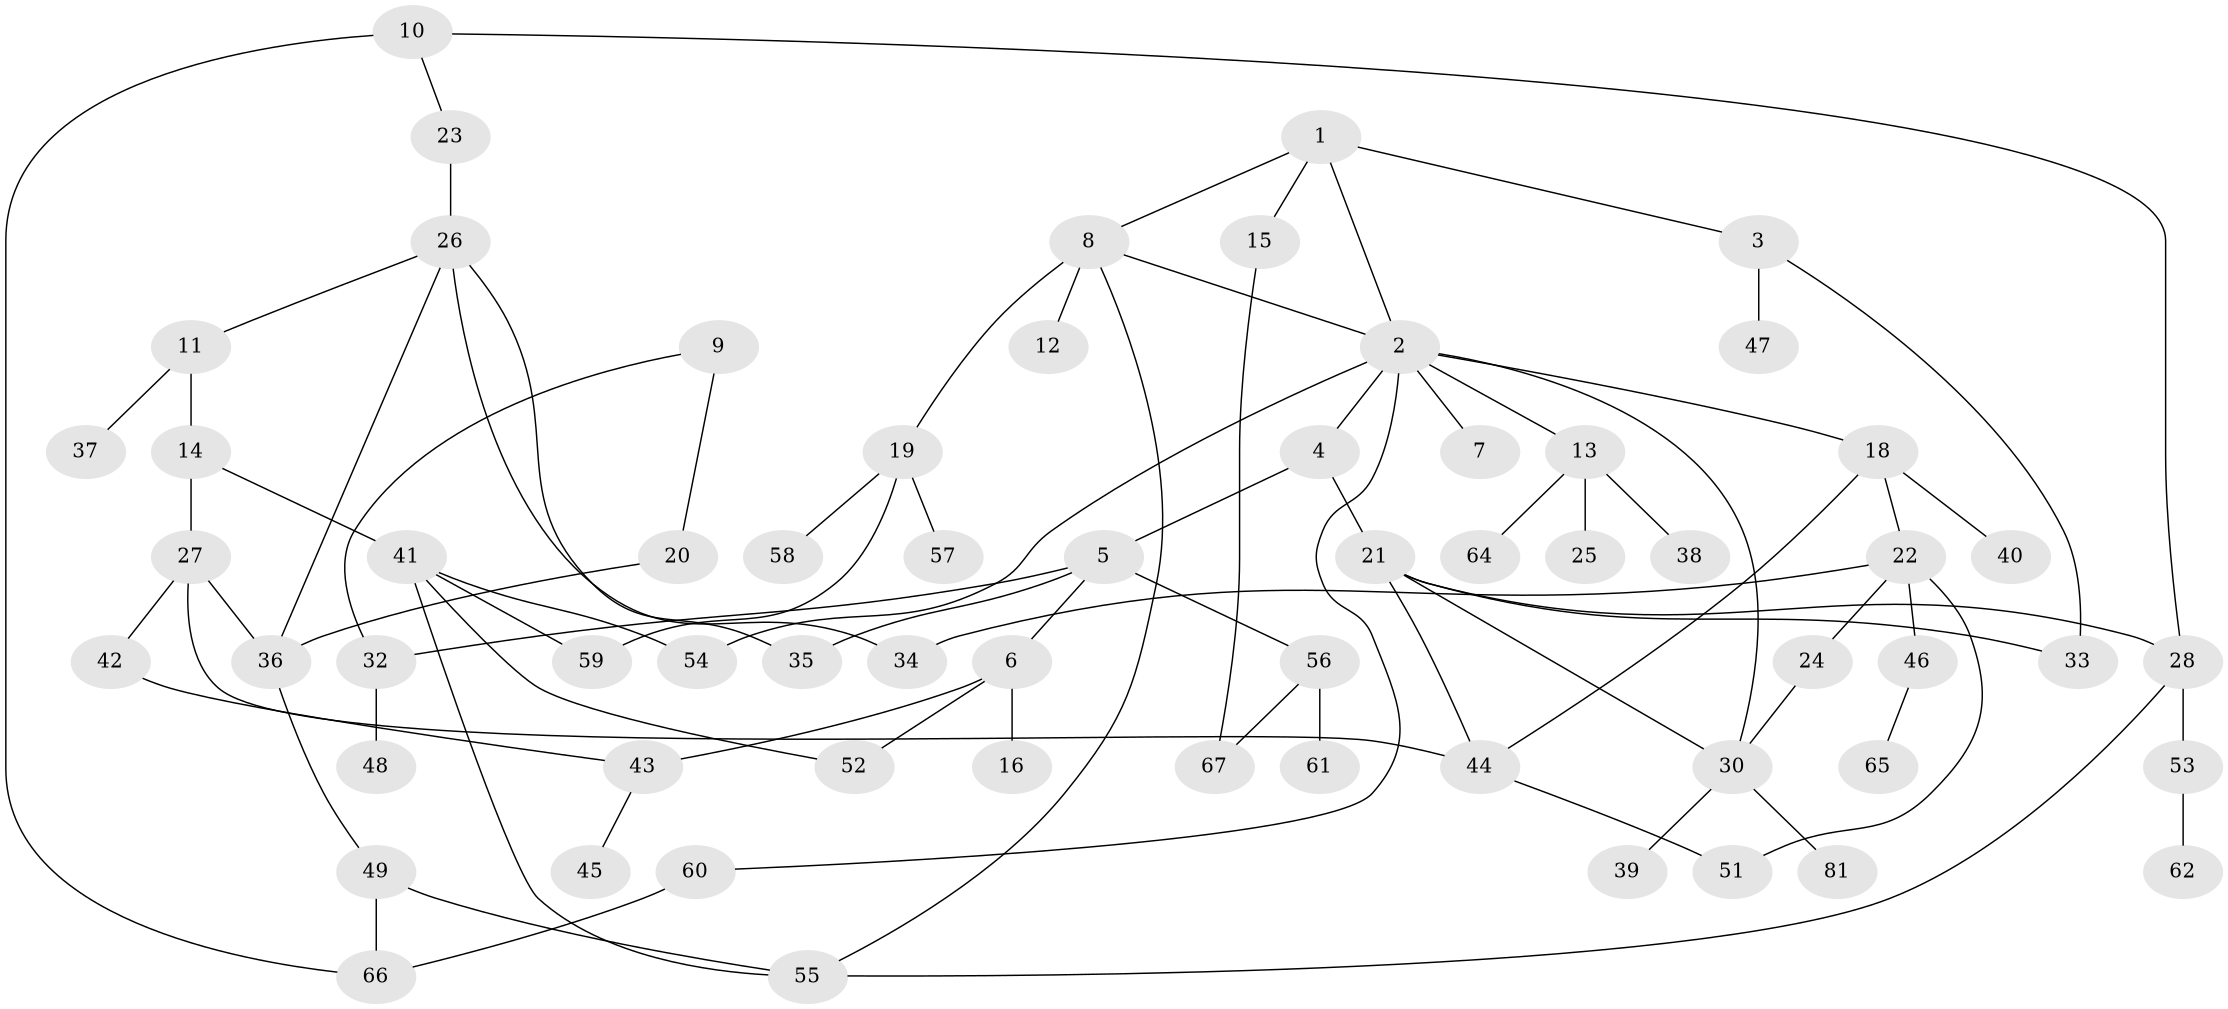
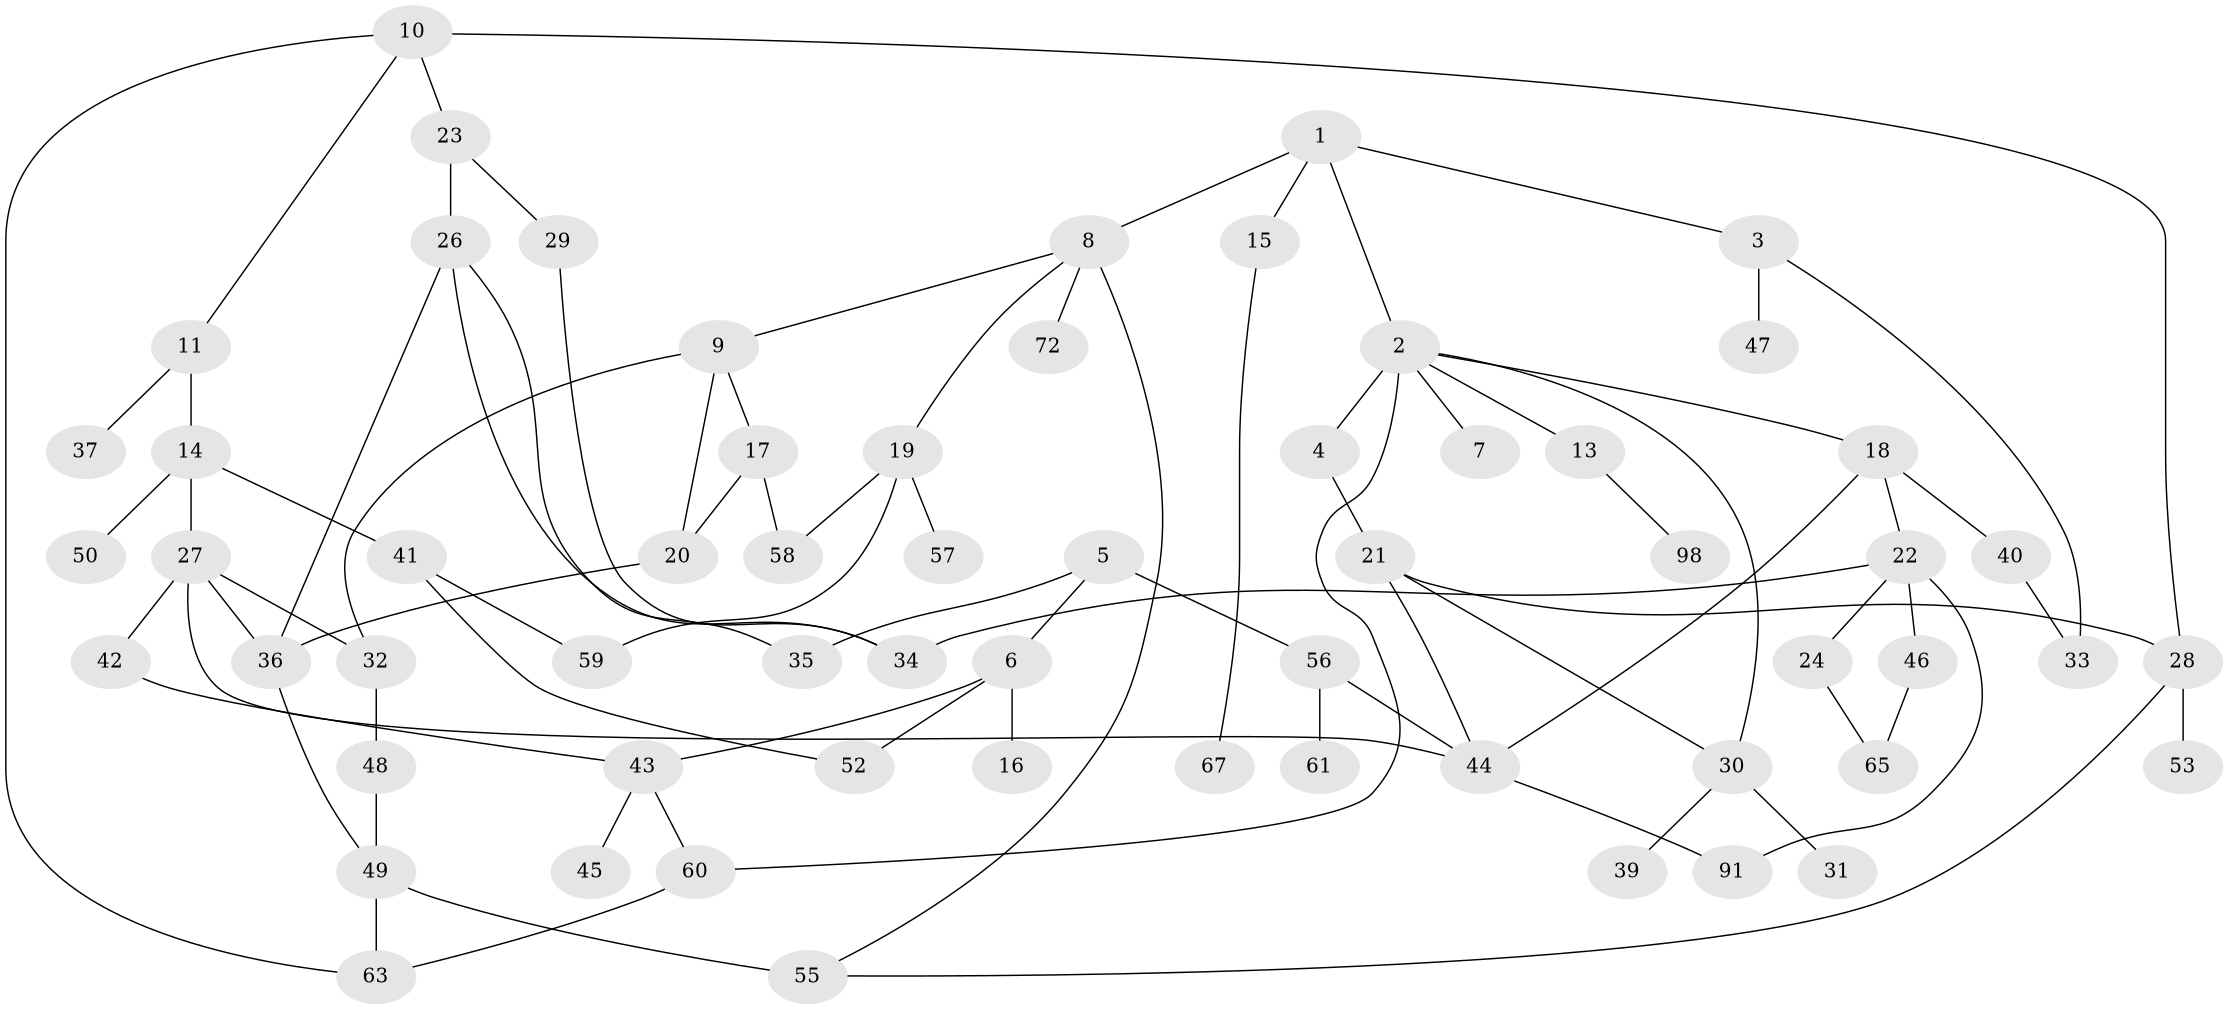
node "29": added
edge "26" -- "11": now "10" -- "11"
edge "8" -- "2": now "8" -- "9"
node "12": label "12" -> "72"
node "17": added
edge "4" -- "5": removed
node "50": added
node "64": removed
node "25": removed
node "38": label "38" -> "98"
edge "5" -- "32": now "27" -- "32"
edge "21" -- "33": now "40" -- "33"
node "54": removed
edge "56" -- "67": now "56" -- "44"
edge "24" -- "30": now "24" -- "65"
edge "48" -- "49": added
edge "43" -- "60": added
edge "41" -- "55": removed
node "51": label "51" -> "91"
node "81": label "81" -> "31"
node "62": removed
node "66": label "66" -> "63"
